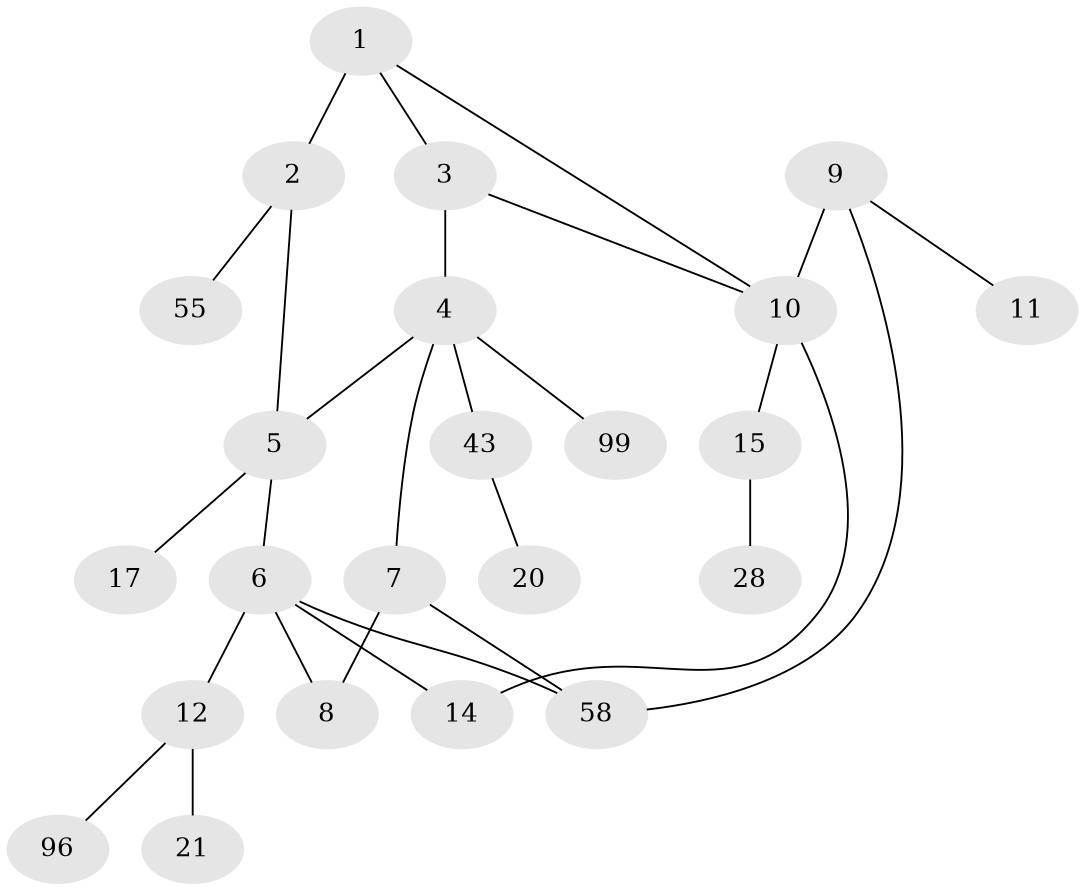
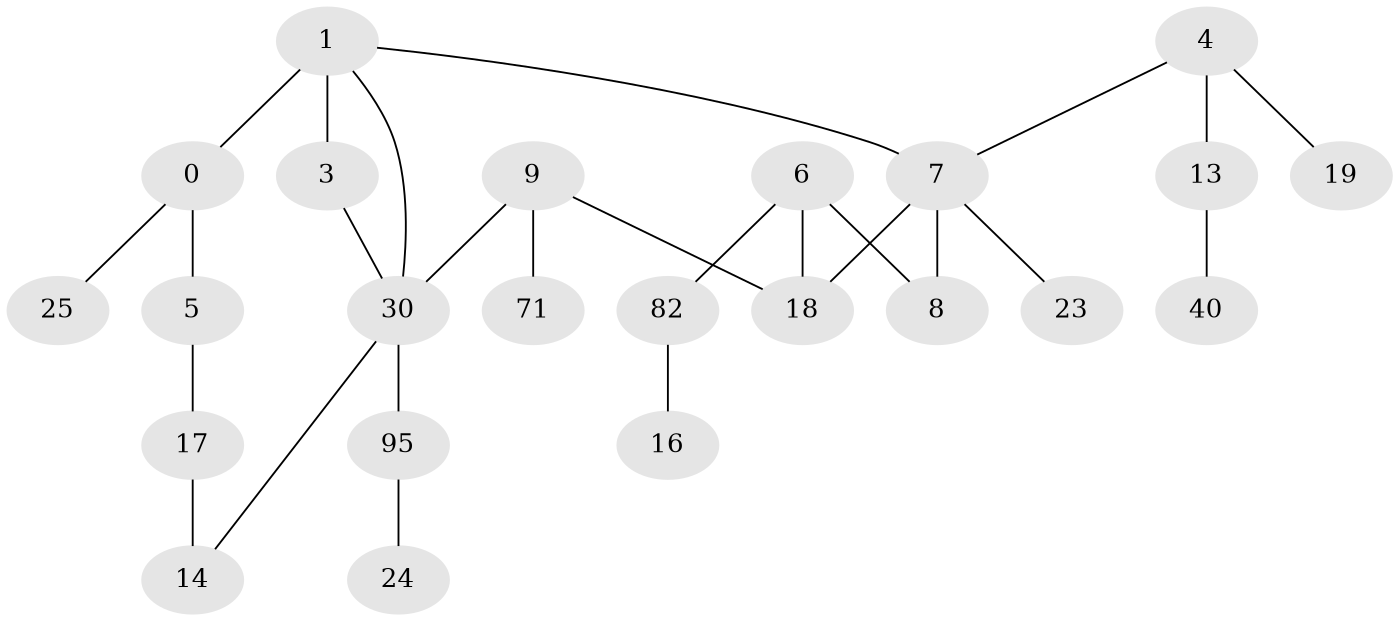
edge "1" -- "7": added
node "2": label "2" -> "0"
edge "3" -- "4": removed
node "55": label "55" -> "25"
node "10": label "10" -> "30"
node "11": label "11" -> "71"
node "23": added
edge "4" -- "5": removed
node "43": label "43" -> "13"
node "99": label "99" -> "19"
node "15": label "15" -> "95"
edge "5" -- "6": removed
node "20": label "20" -> "40"
node "28": label "28" -> "24"
edge "6" -- "14": now "17" -- "14"
node "12": label "12" -> "82"
node "58": label "58" -> "18"
node "96": label "96" -> "16"
node "21": removed
